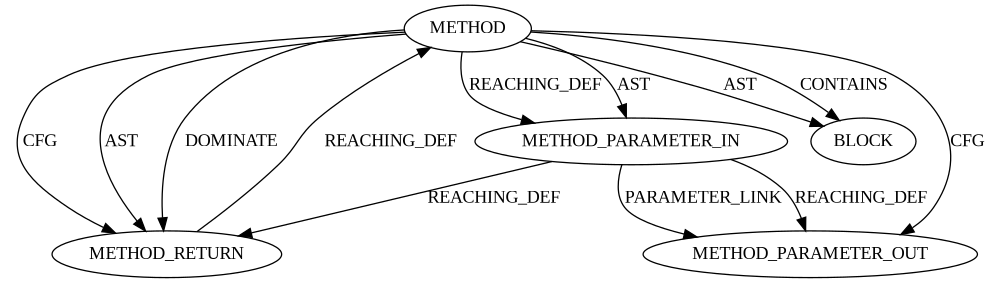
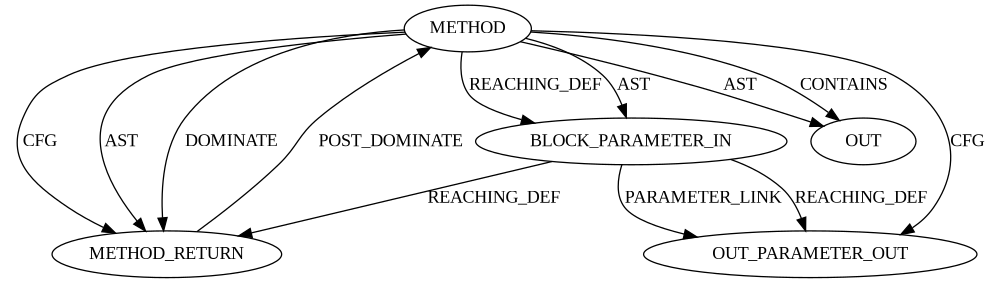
edge "METHOD_RETURN" -> "METHOD": label "REACHING_DEF" -> "POST_DOMINATE"
node "METHOD_PARAMETER_IN": label "METHOD_PARAMETER_IN" -> "BLOCK_PARAMETER_IN"
node "BLOCK": label "BLOCK" -> "OUT"
node "METHOD_PARAMETER_OUT": label "METHOD_PARAMETER_OUT" -> "OUT_PARAMETER_OUT"
